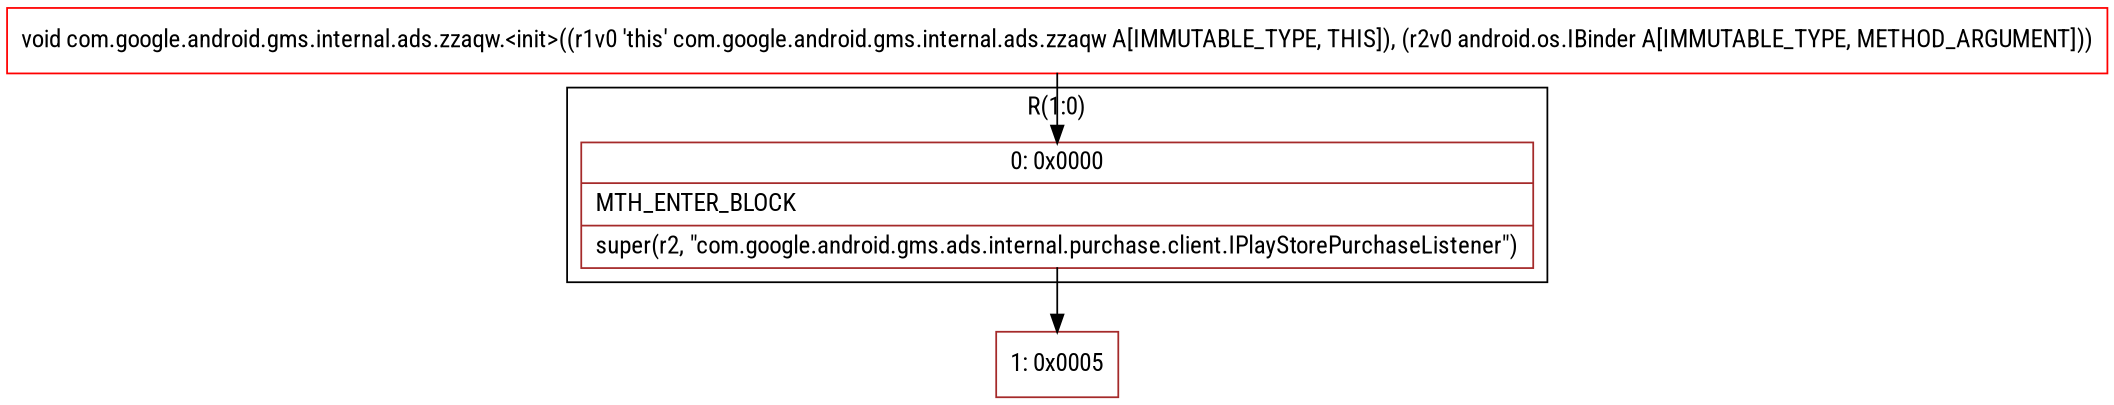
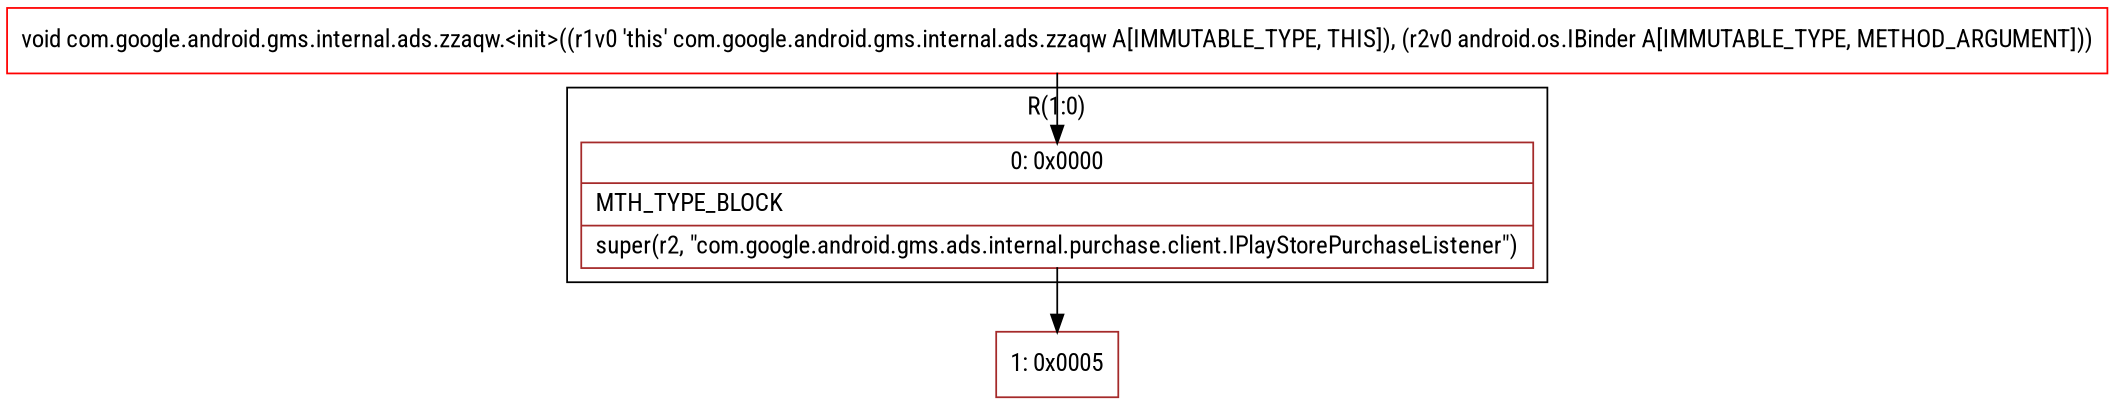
node "0: 0x0000": text "MTH_ENTER_BLOCK" -> "MTH_TYPE_BLOCK"
